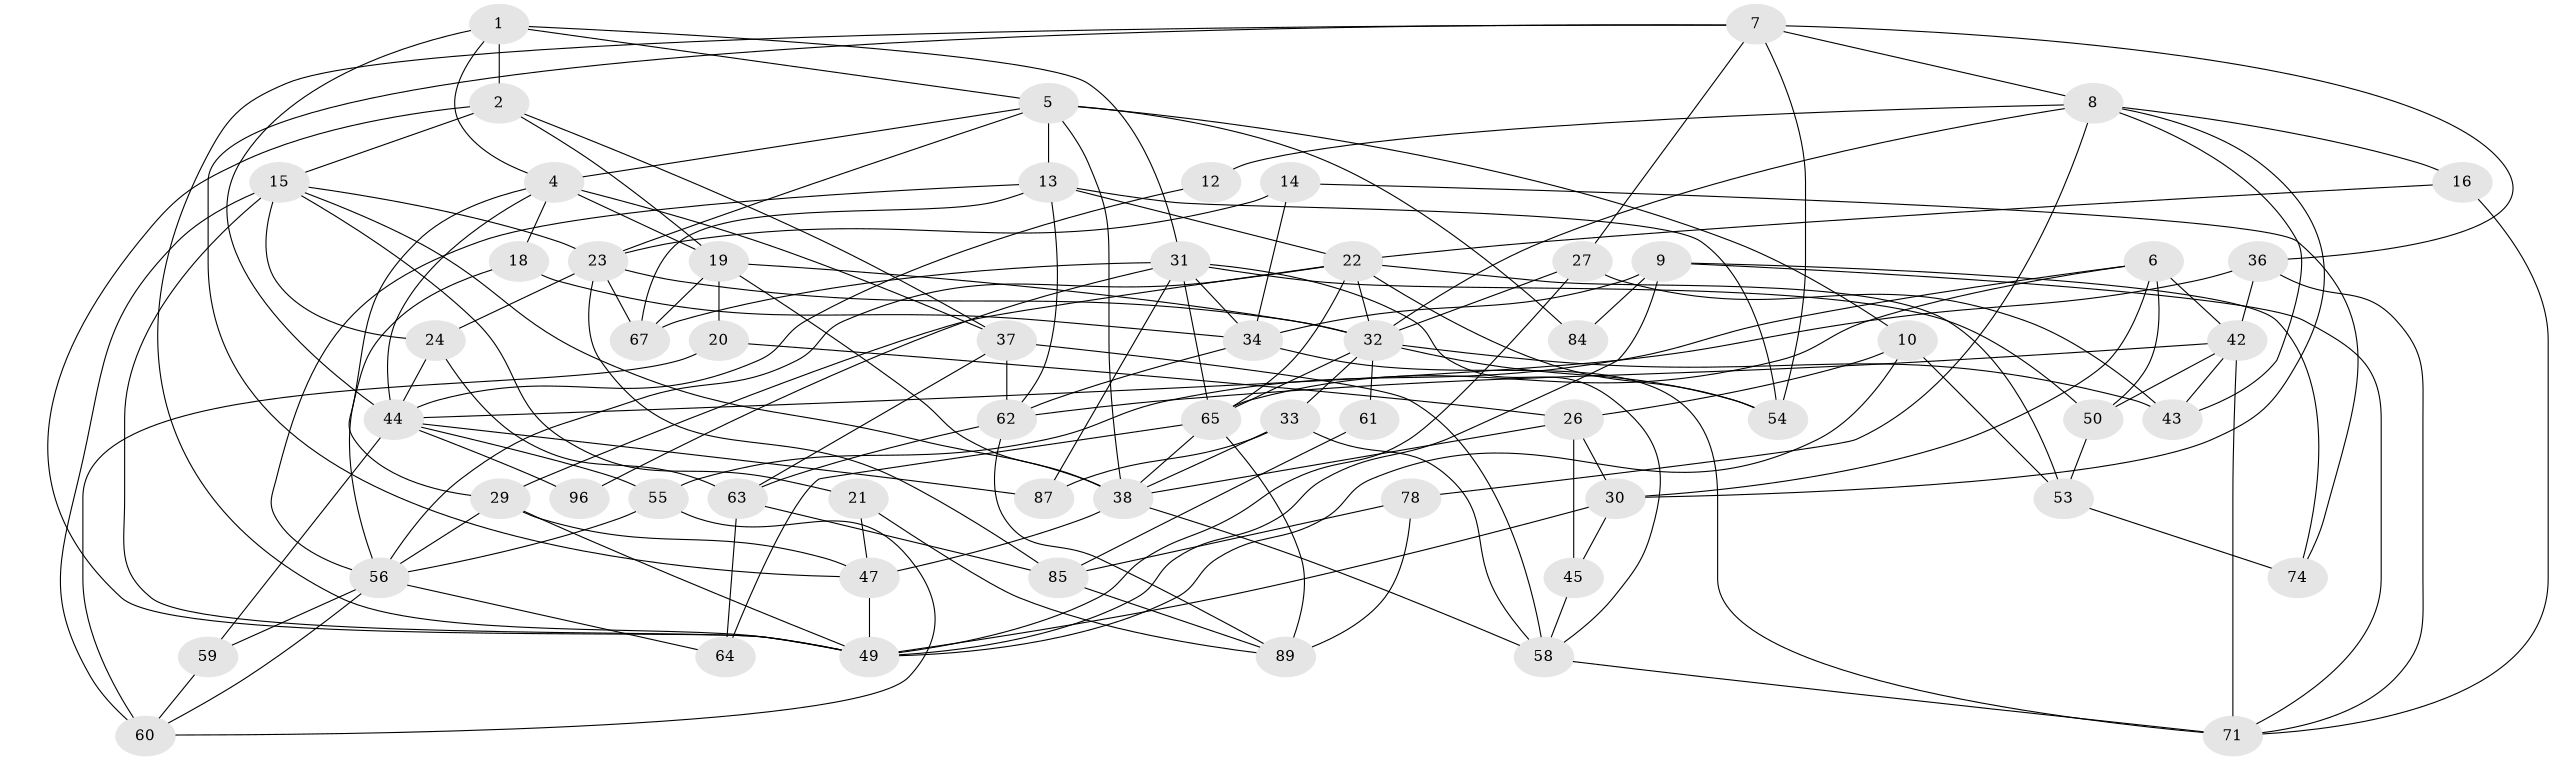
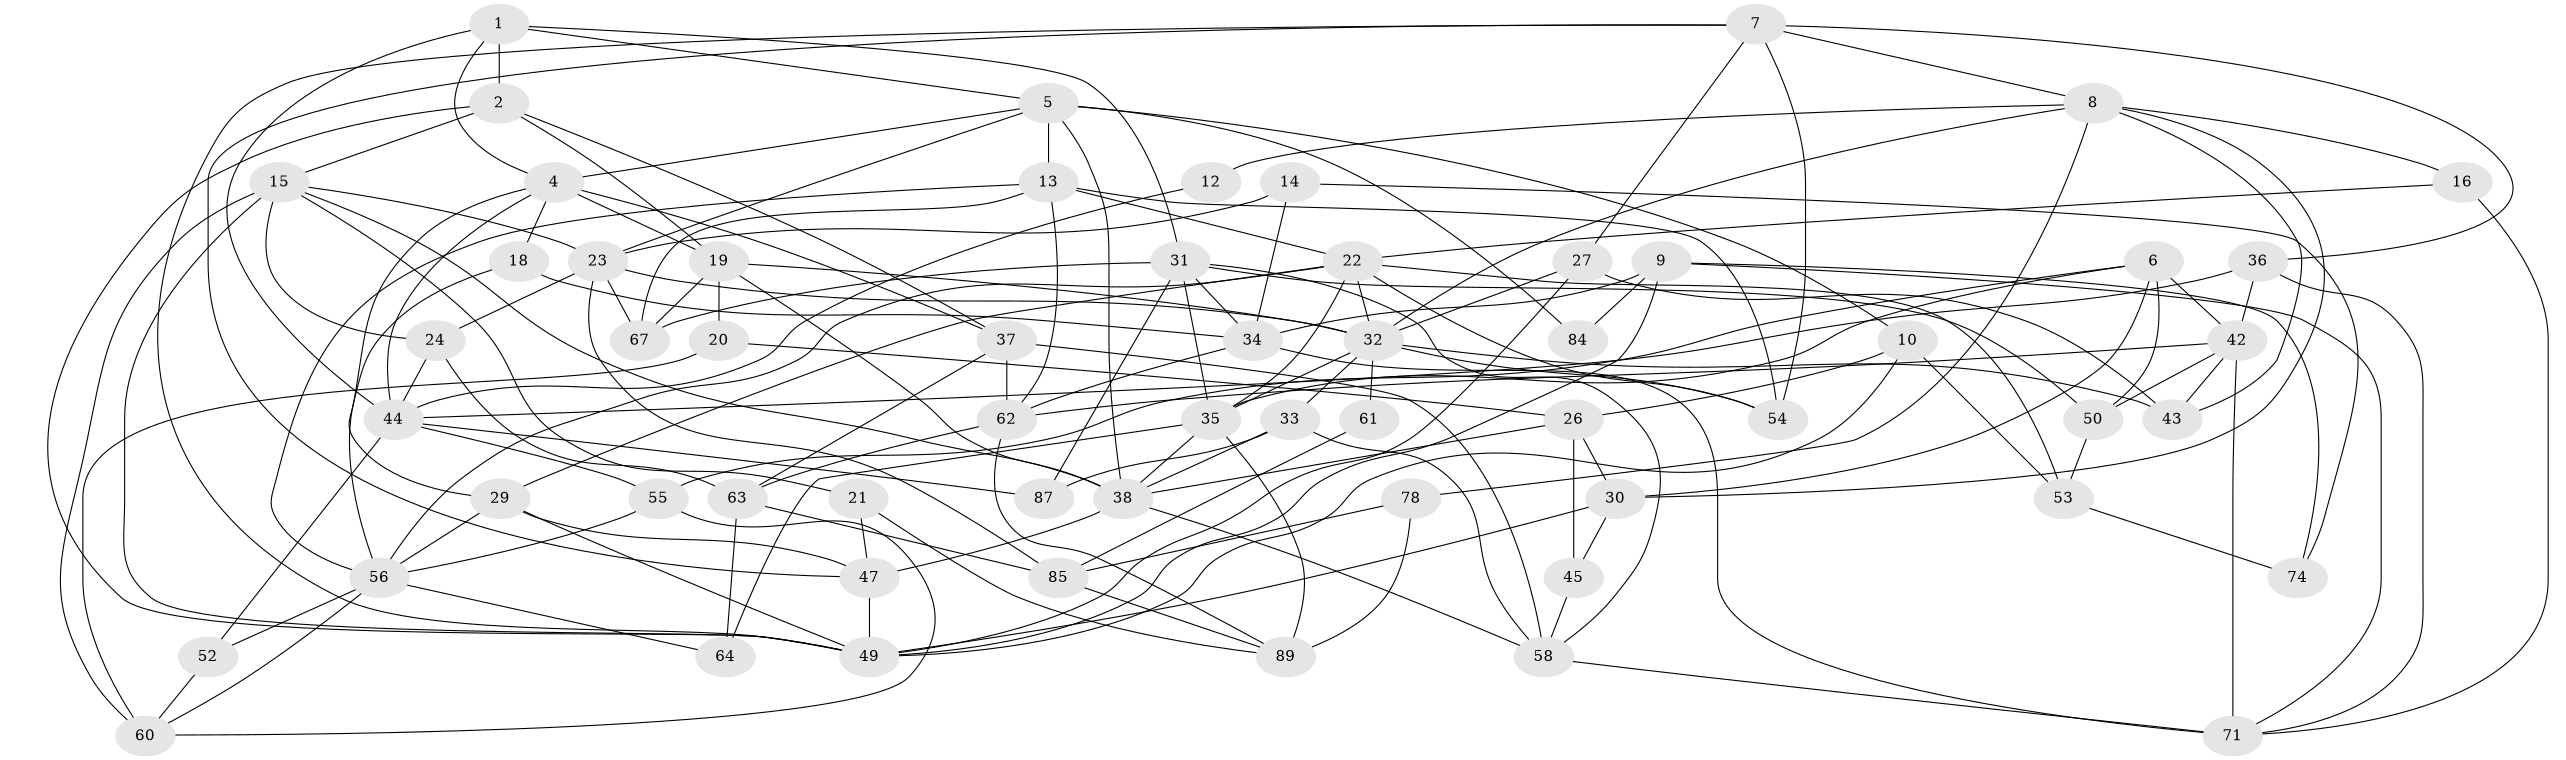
node "65": label "65" -> "35"
node "96": removed
node "59": label "59" -> "52"
